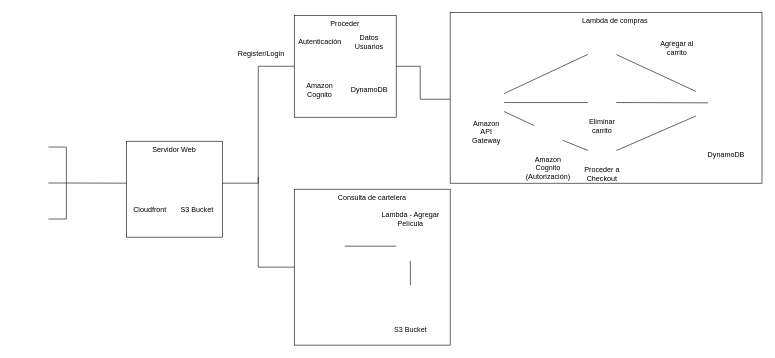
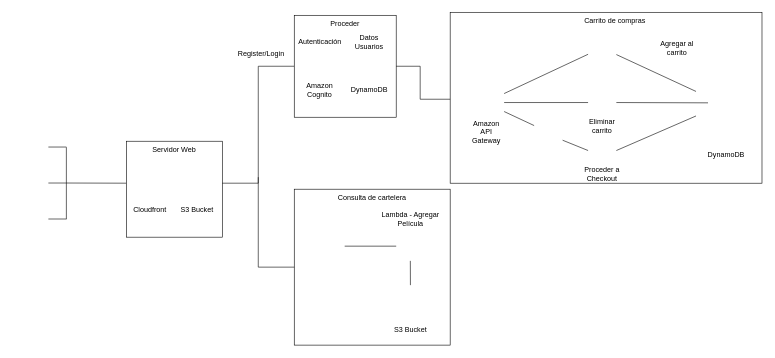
node "Lambda de compras": label "Lambda de compras" -> "Carrito de compras"
node "Amazon Cognito (Autorización)": removed
